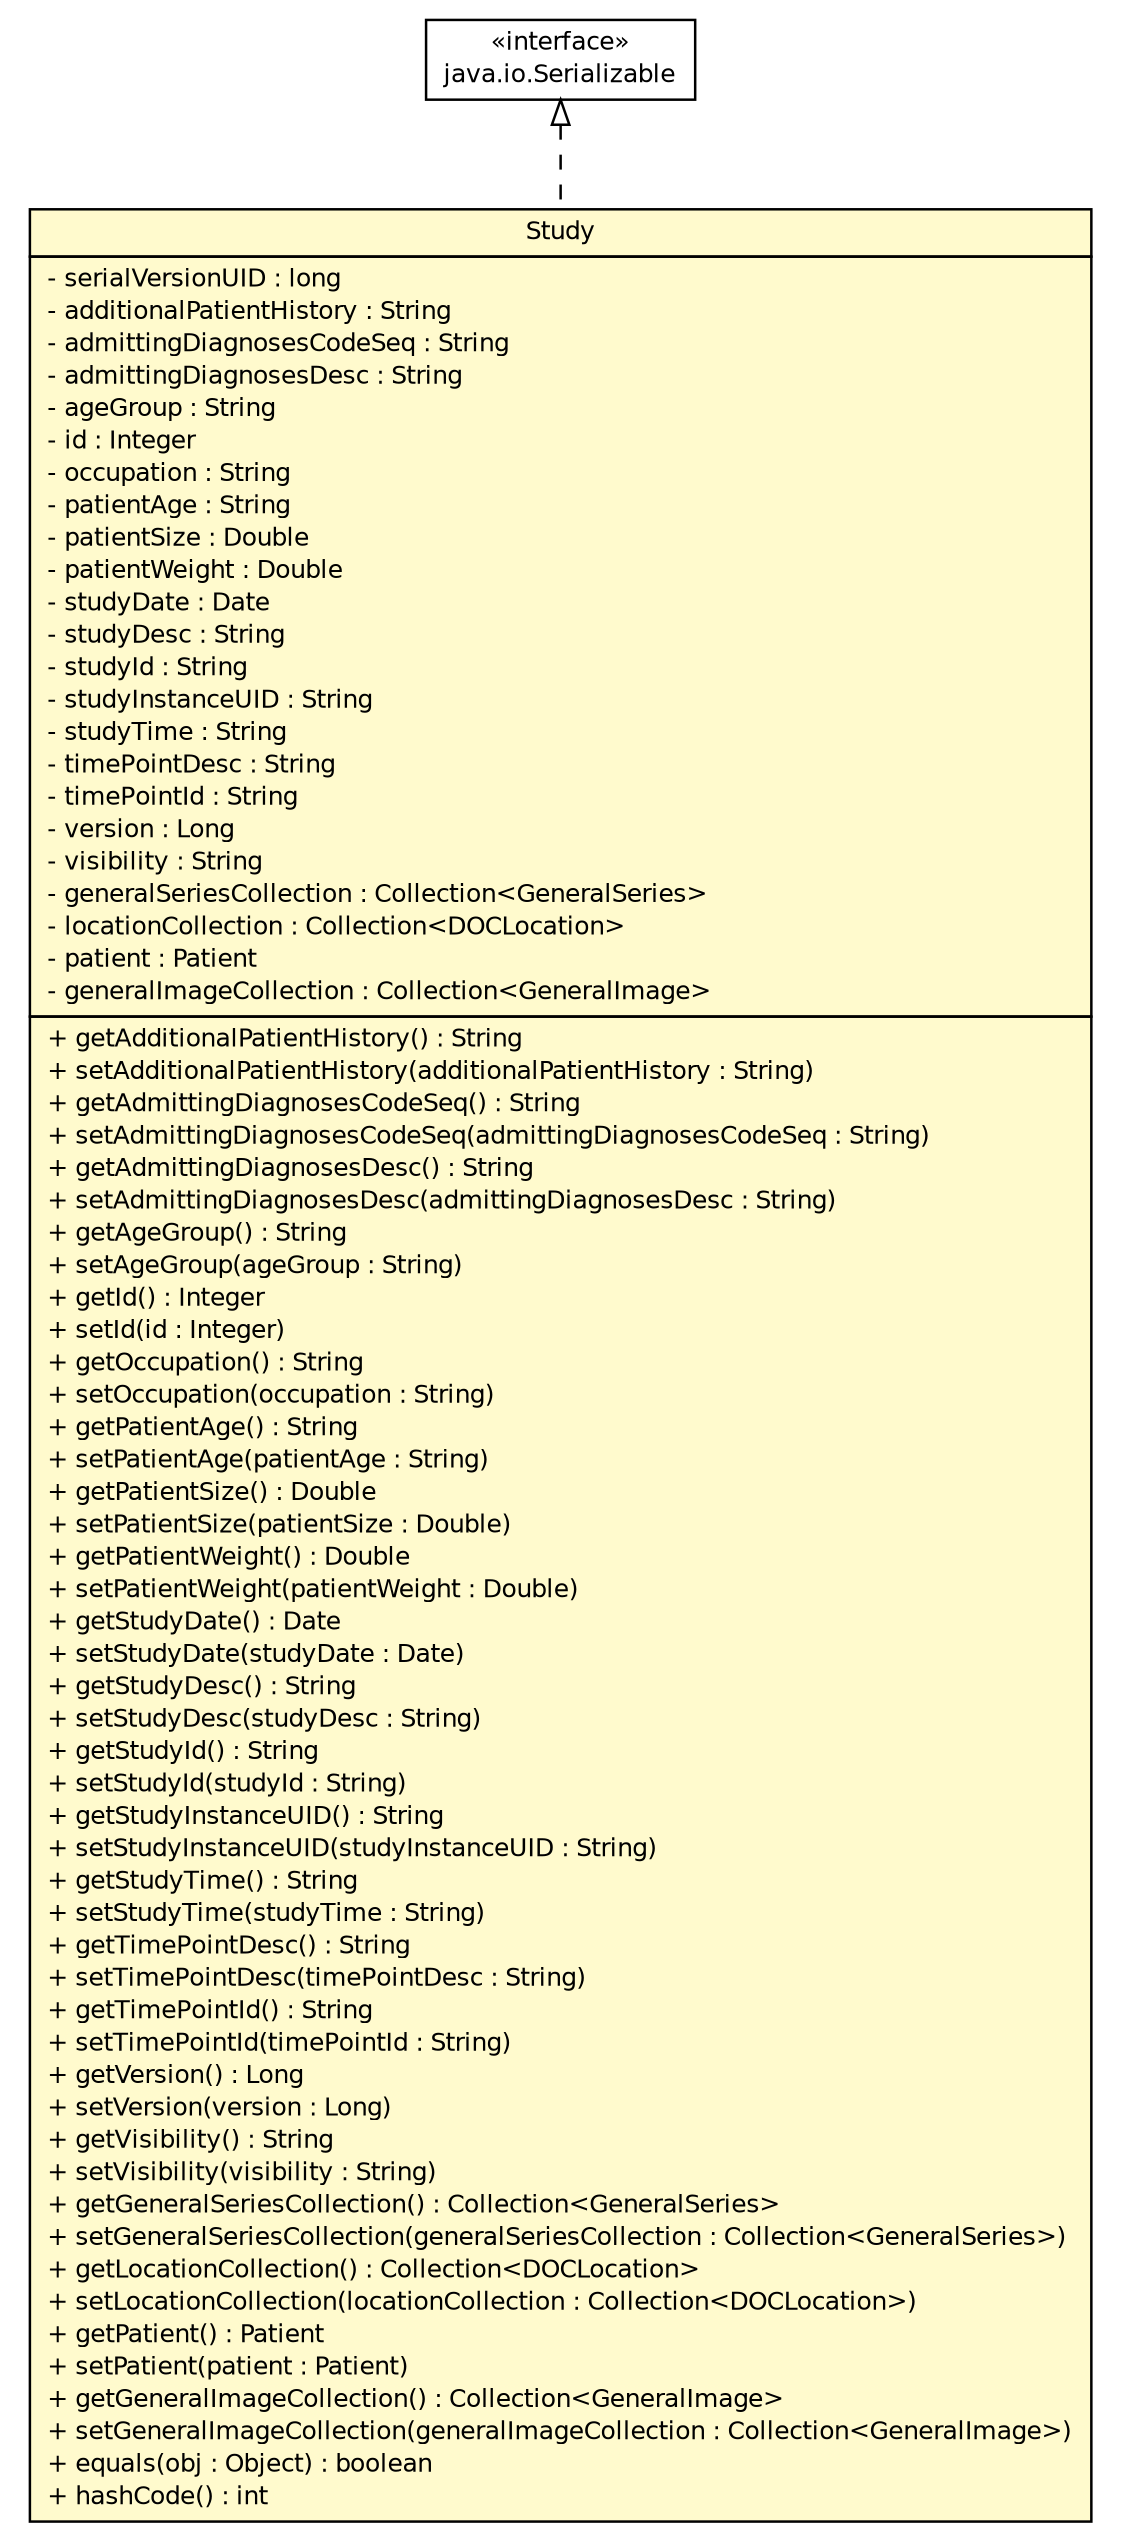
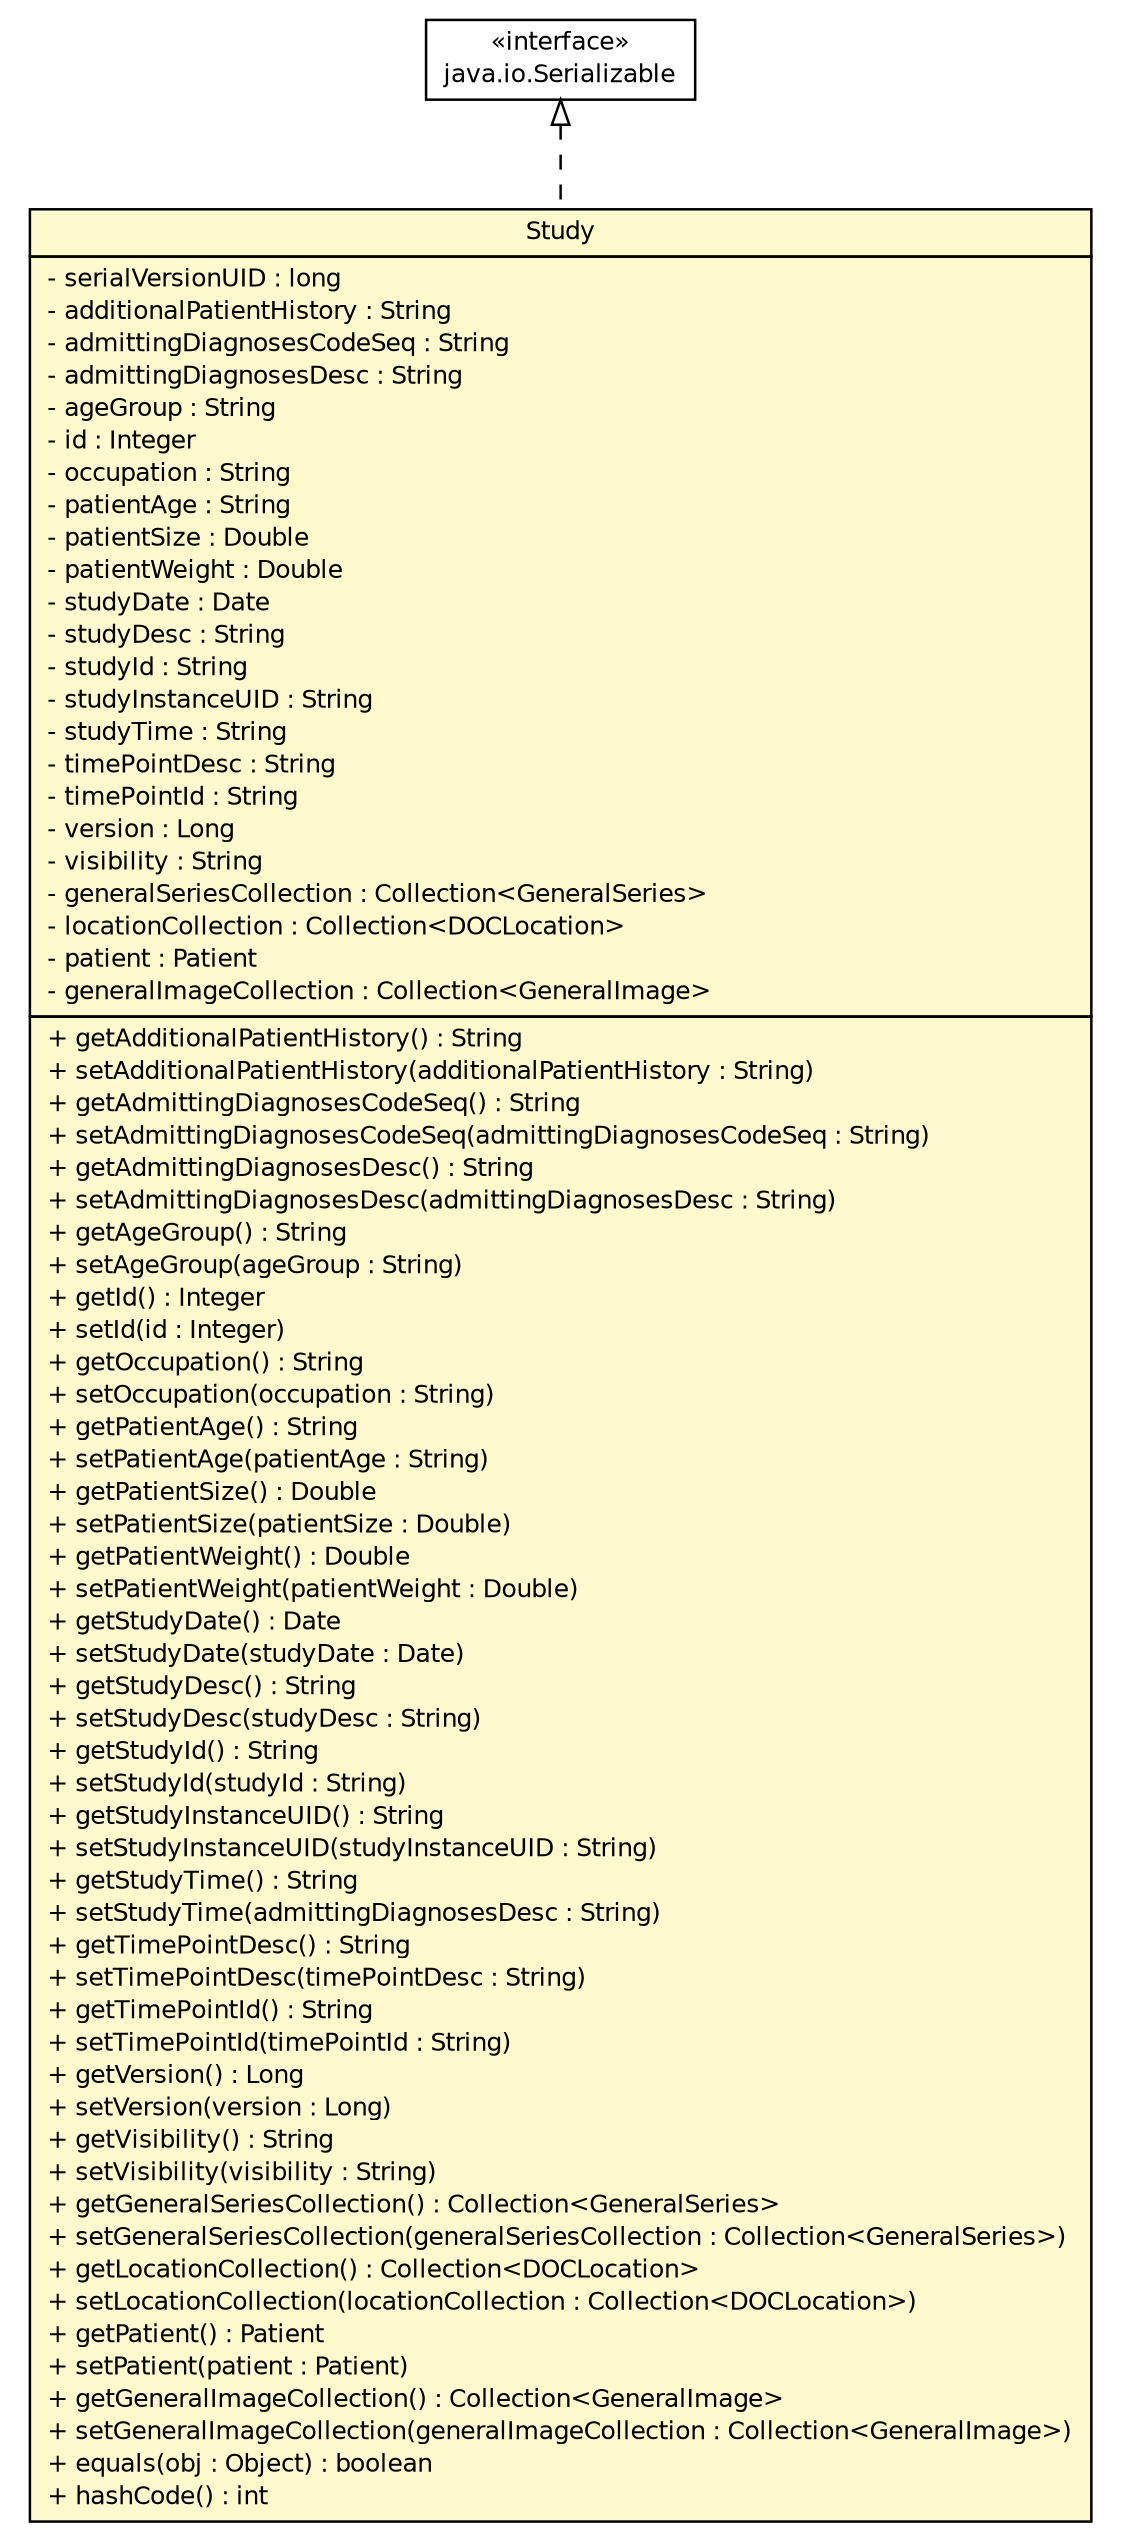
node "Study": text "+ setStudyTime(studyTime : String)" -> "+ setStudyTime(admittingDiagnosesDesc : String)"
